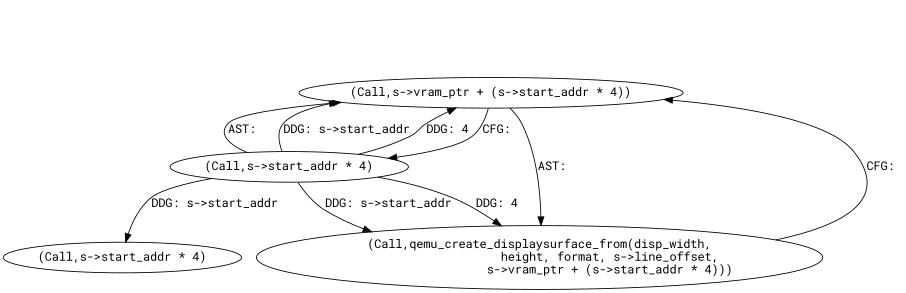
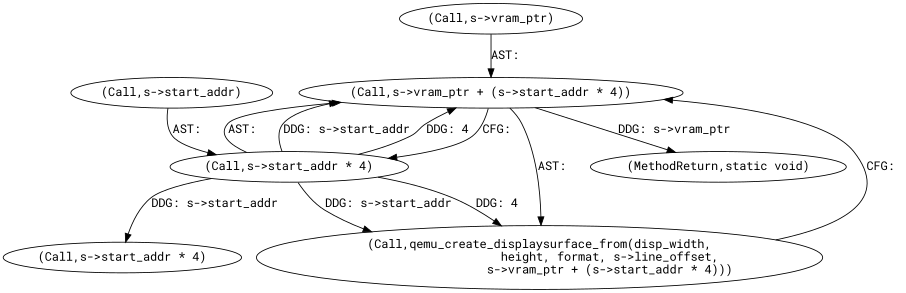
node "(Call,s->vram_ptr)": added
node "(Call,s->start_addr)": added
node "(MethodReturn,static void)": added
